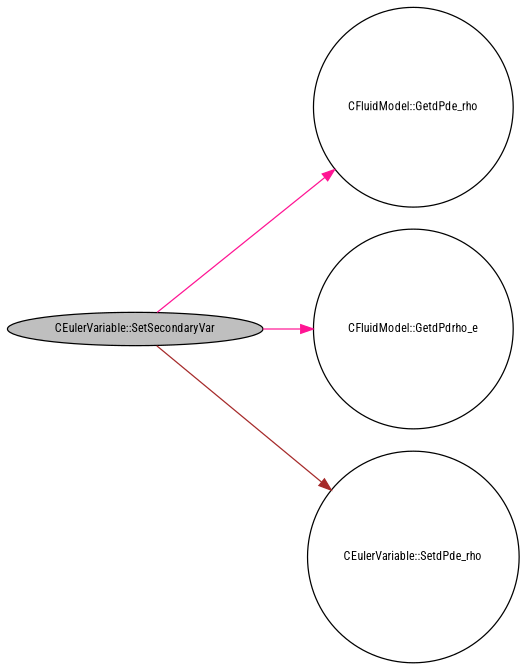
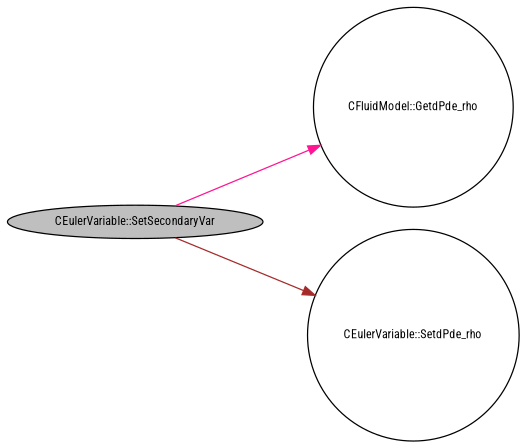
node "CFluidModel::GetdPdrho_e": removed
